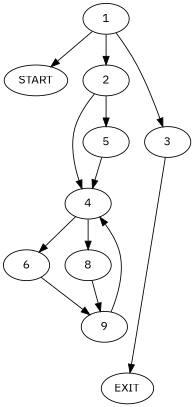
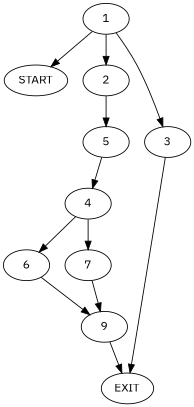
edge "2" -> "4": removed
node "8": label "8" -> "7"
edge "9" -> "4": now "9" -> "EXIT"
